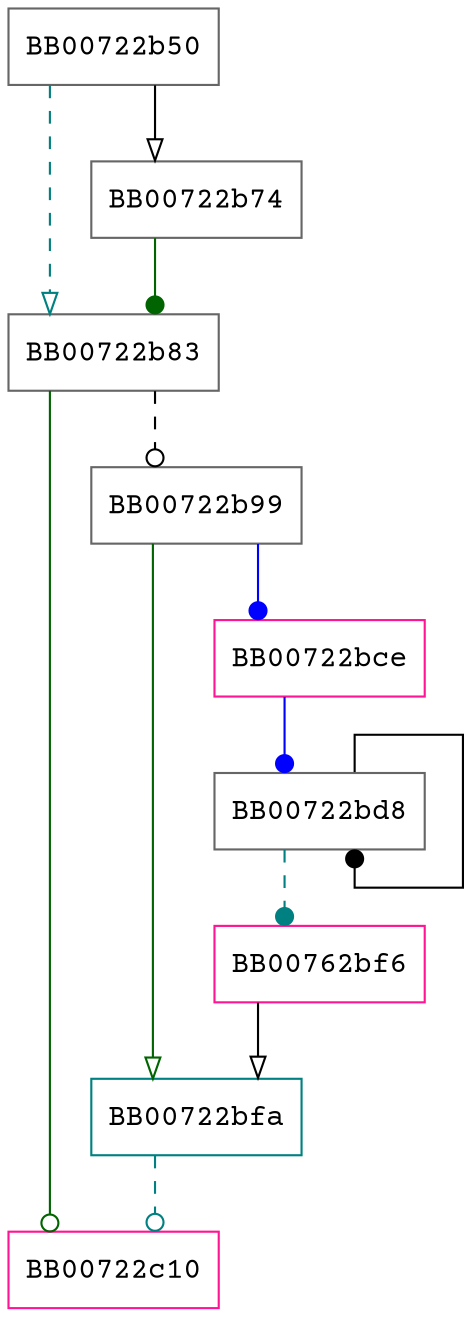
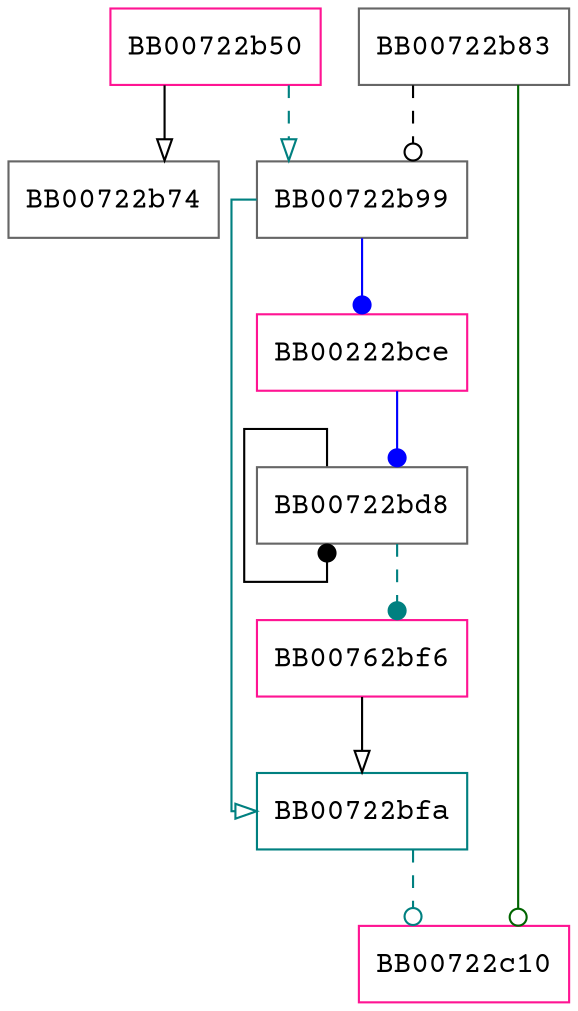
node "BB00722b50": color gray40 -> deeppink
edge "BB00722b50" -> "BB00722b83": now "BB00722b50" -> "BB00722b99"
edge "BB00722b74" -> "BB00722b83": removed
node "BB00722bce": label "BB00722bce" -> "BB00222bce"
edge "BB00722b99" -> "BB00722bfa": color darkgreen -> teal
